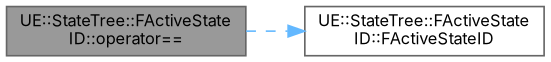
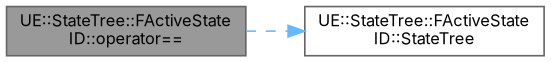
node "UE::StateTree::FActiveState ID::FActiveStateID": label "UE::StateTree::FActiveState ID::FActiveStateID" -> "UE::StateTree::FActiveState ID::StateTree"
